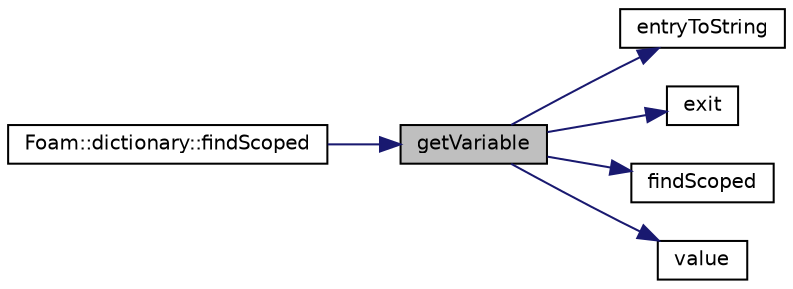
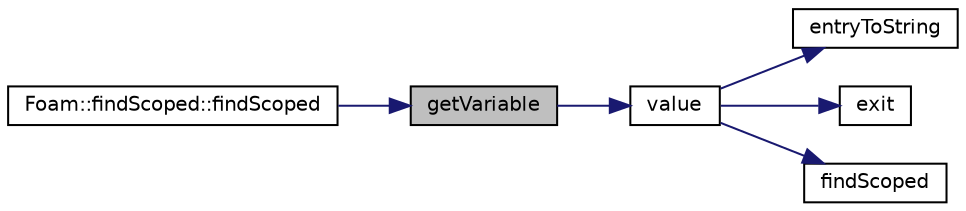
edge "getVariable" -> "entryToString": now "value" -> "entryToString"
edge "getVariable" -> "exit": now "value" -> "exit"
node "Foam::dictionary::findScoped": label "Foam::dictionary::findScoped" -> "Foam::findScoped::findScoped"
edge "getVariable" -> "findScoped": now "value" -> "findScoped"
